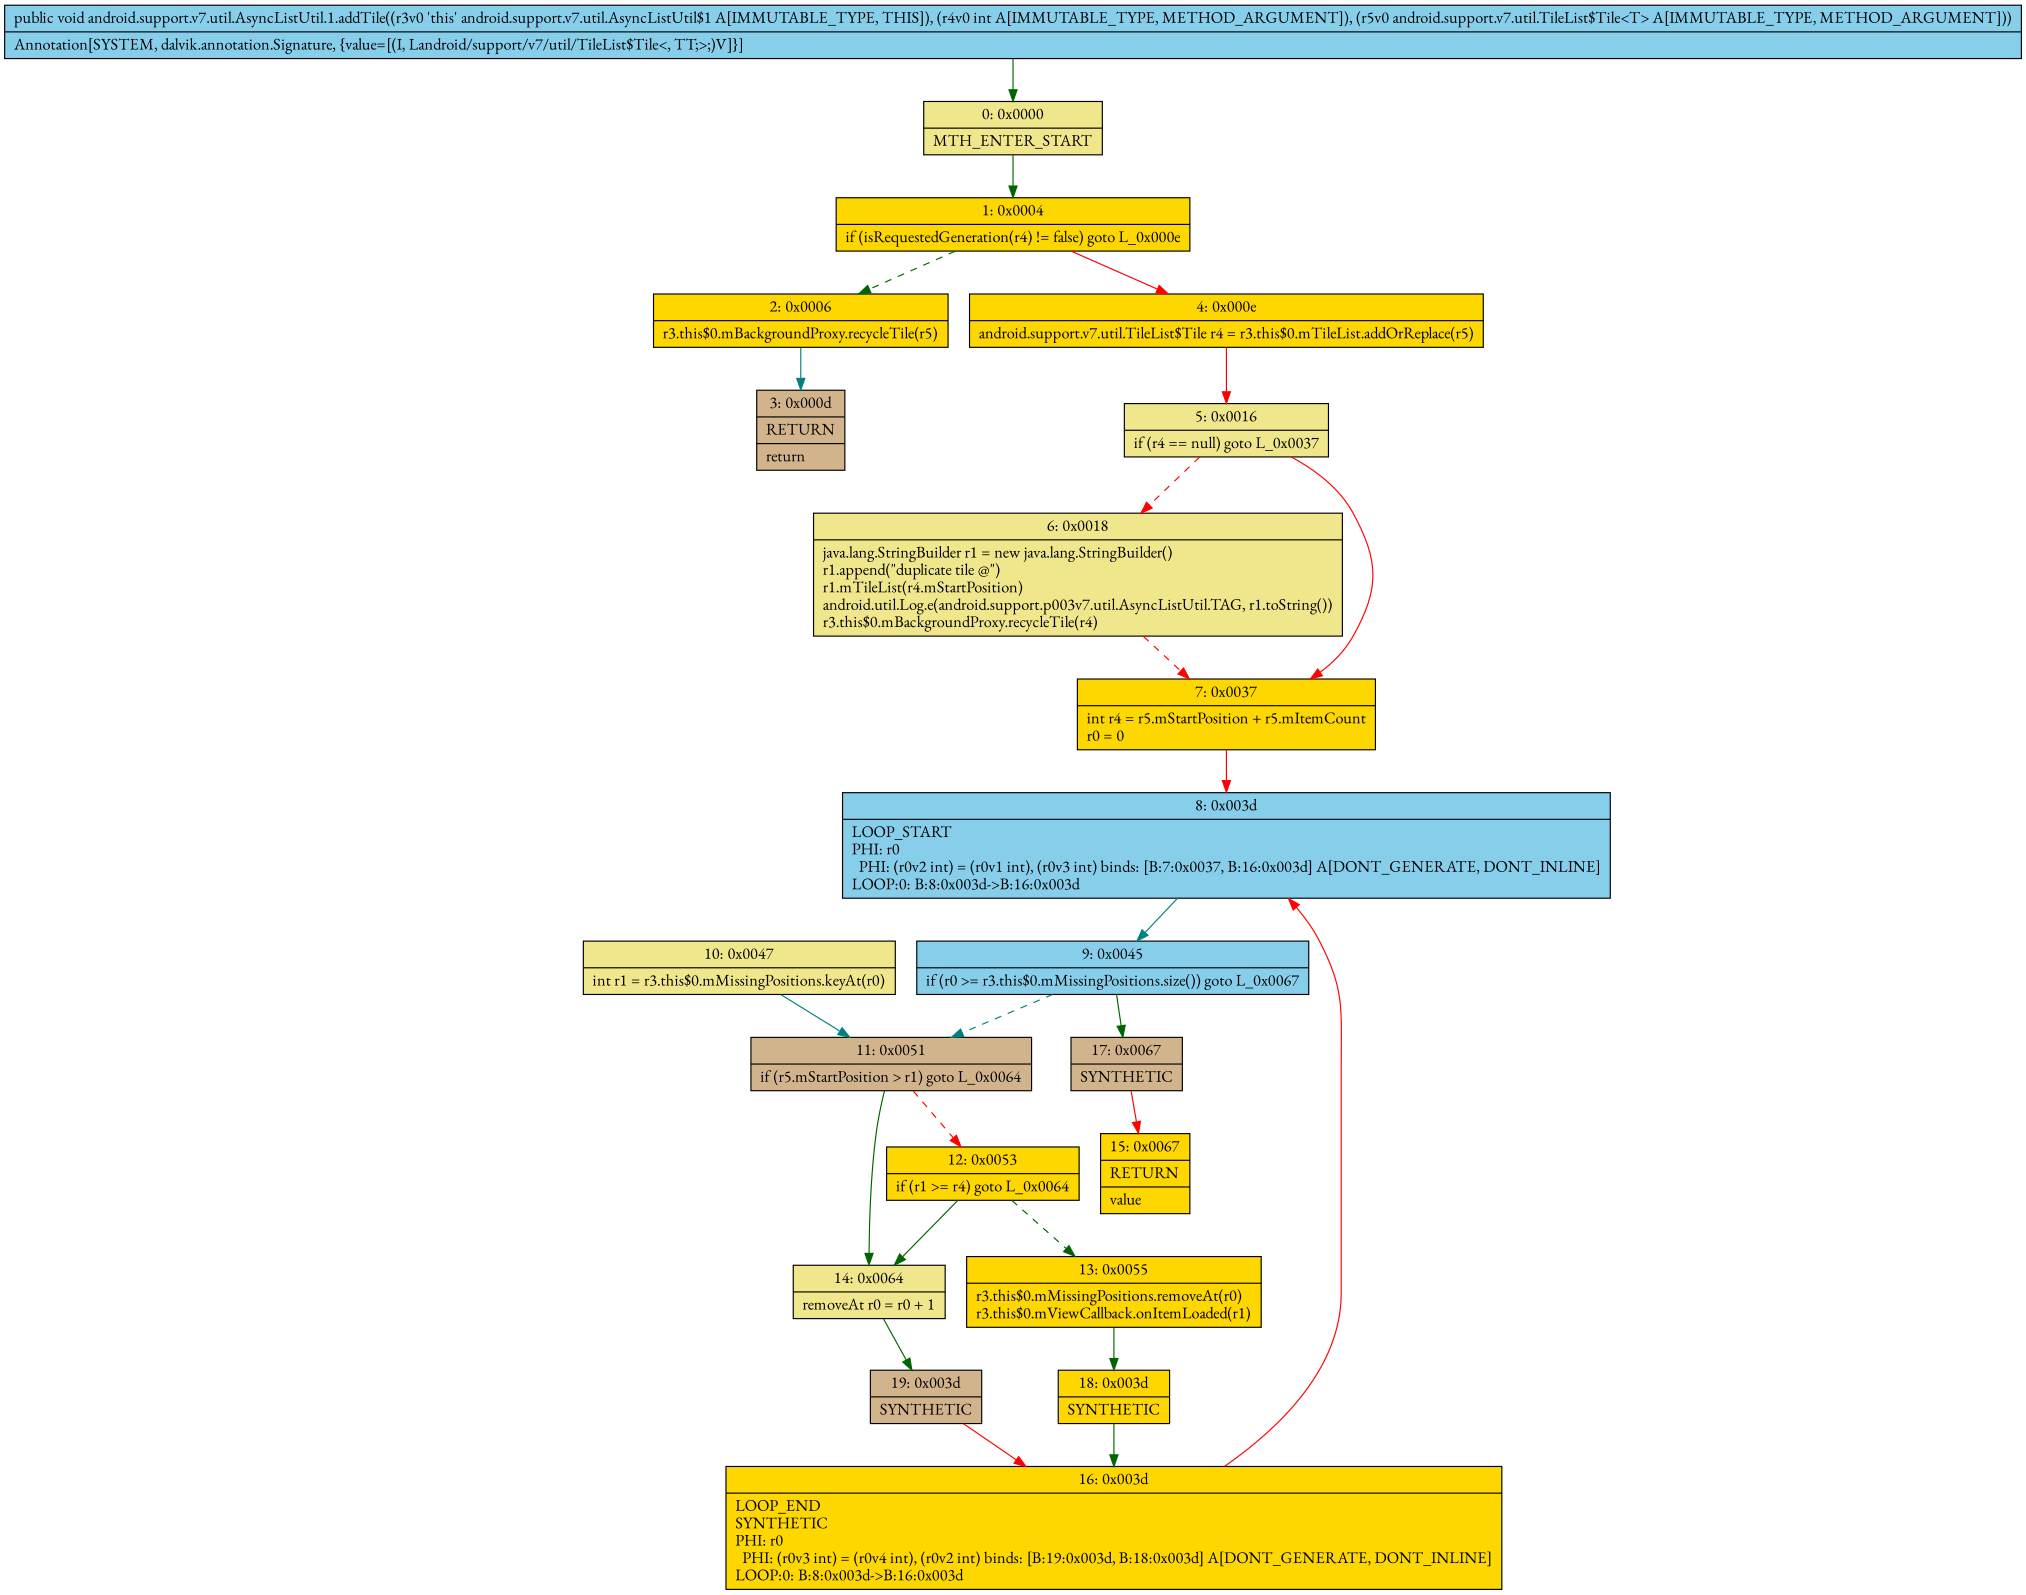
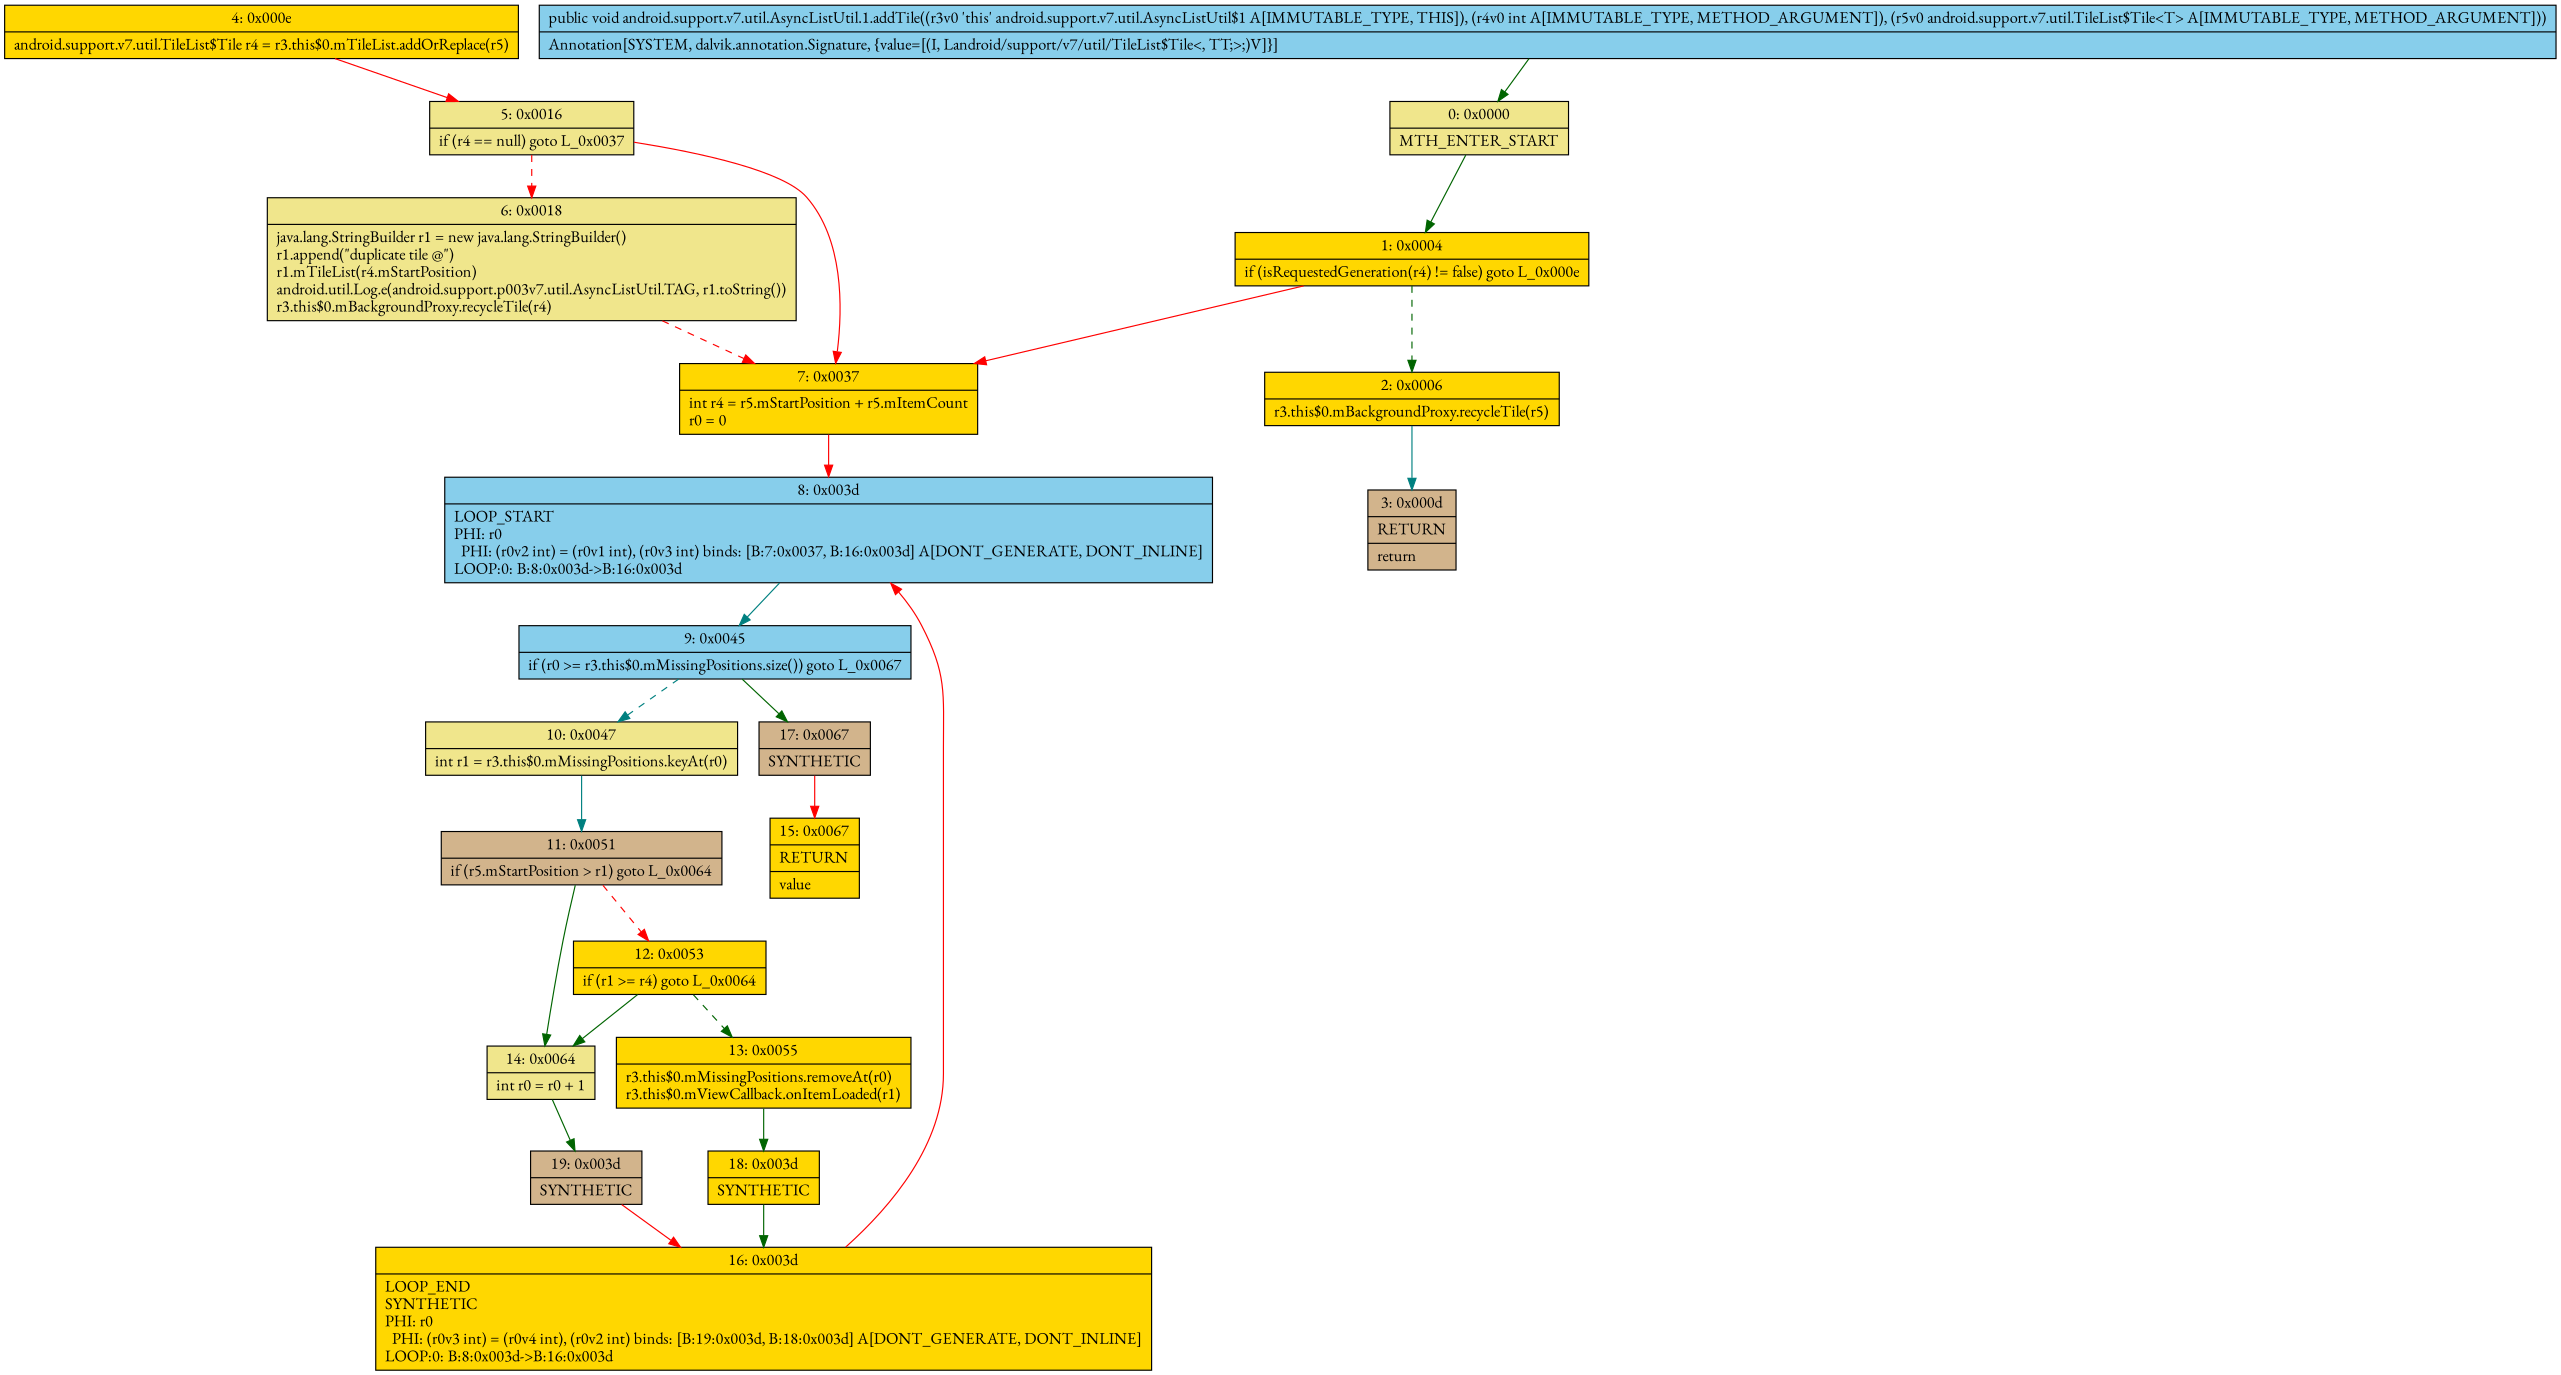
edge "1: 0x0004" -> "4: 0x000e": now "1: 0x0004" -> "7: 0x0037"
edge "9: 0x0045" -> "11: 0x0051": now "9: 0x0045" -> "10: 0x0047"
node "14: 0x0064": text "removeAt r0 = r0 + 1" -> "int r0 = r0 + 1"
